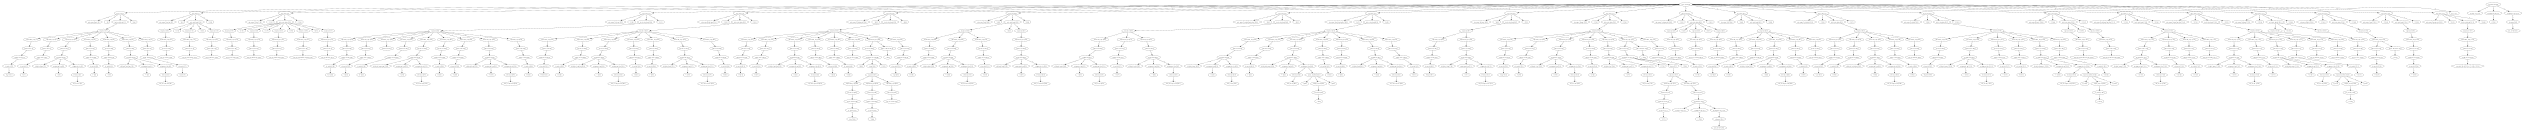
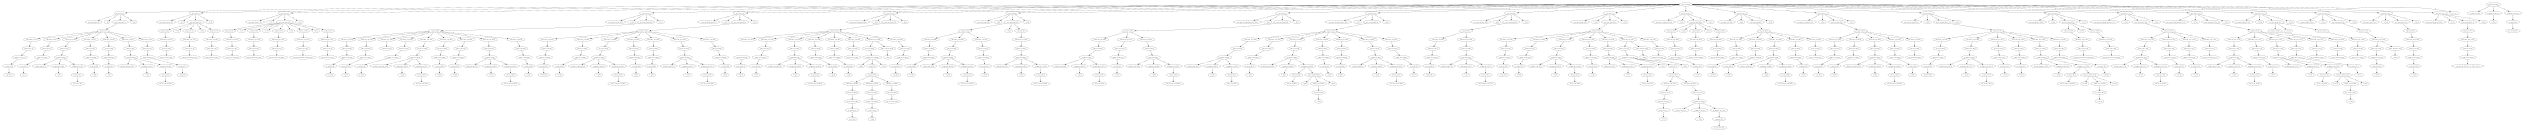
node "expression [414]": removed
